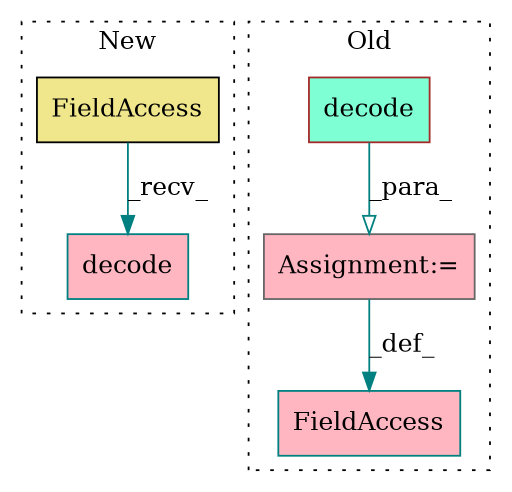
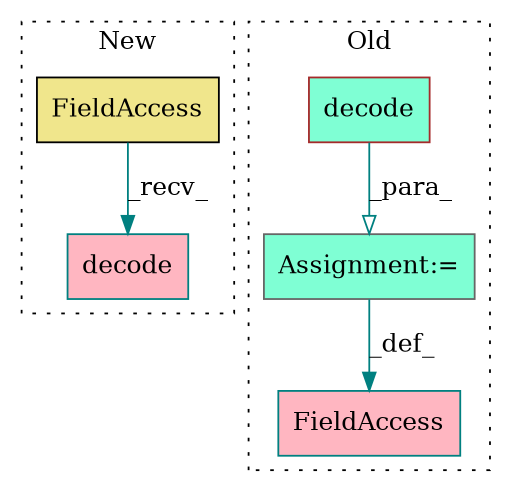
node "Assignment:=": fillcolor lightpink -> aquamarine
